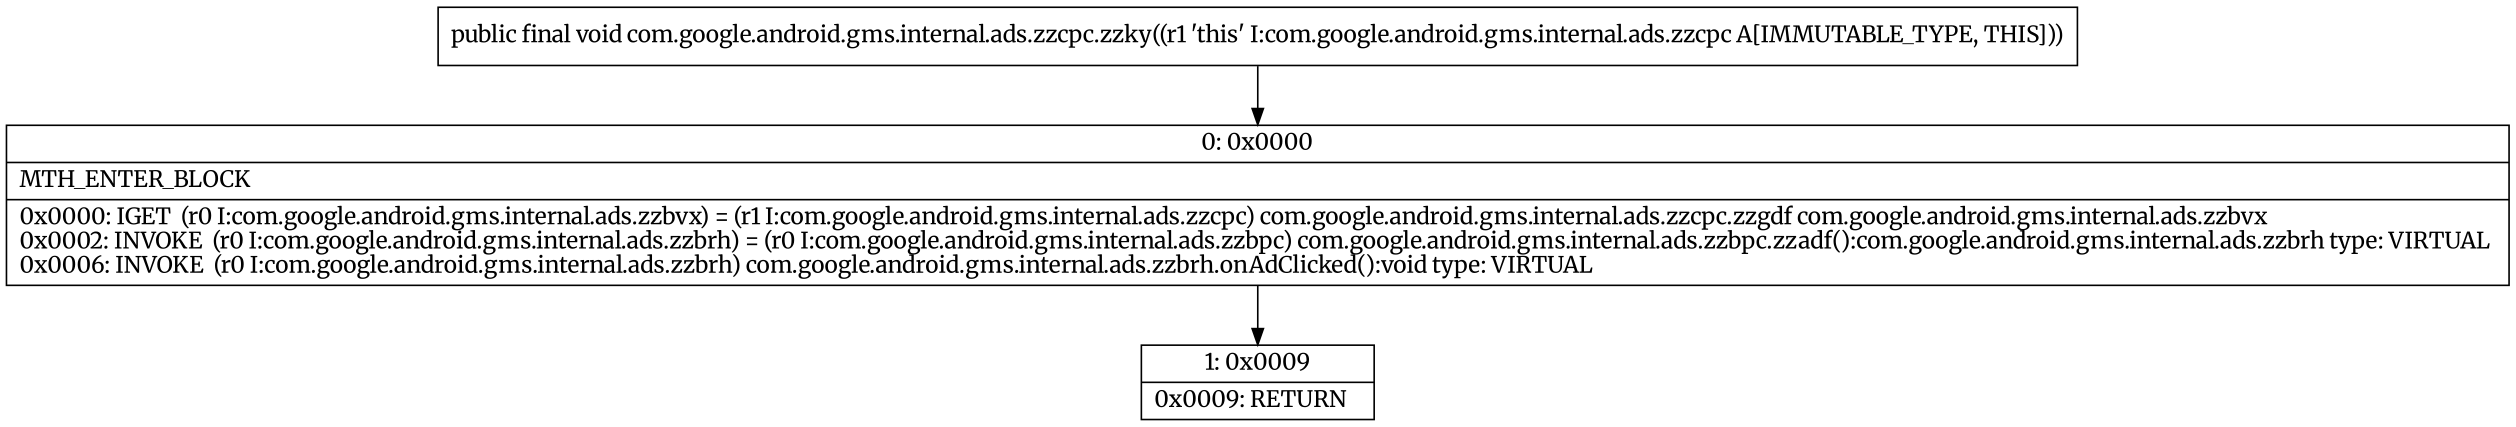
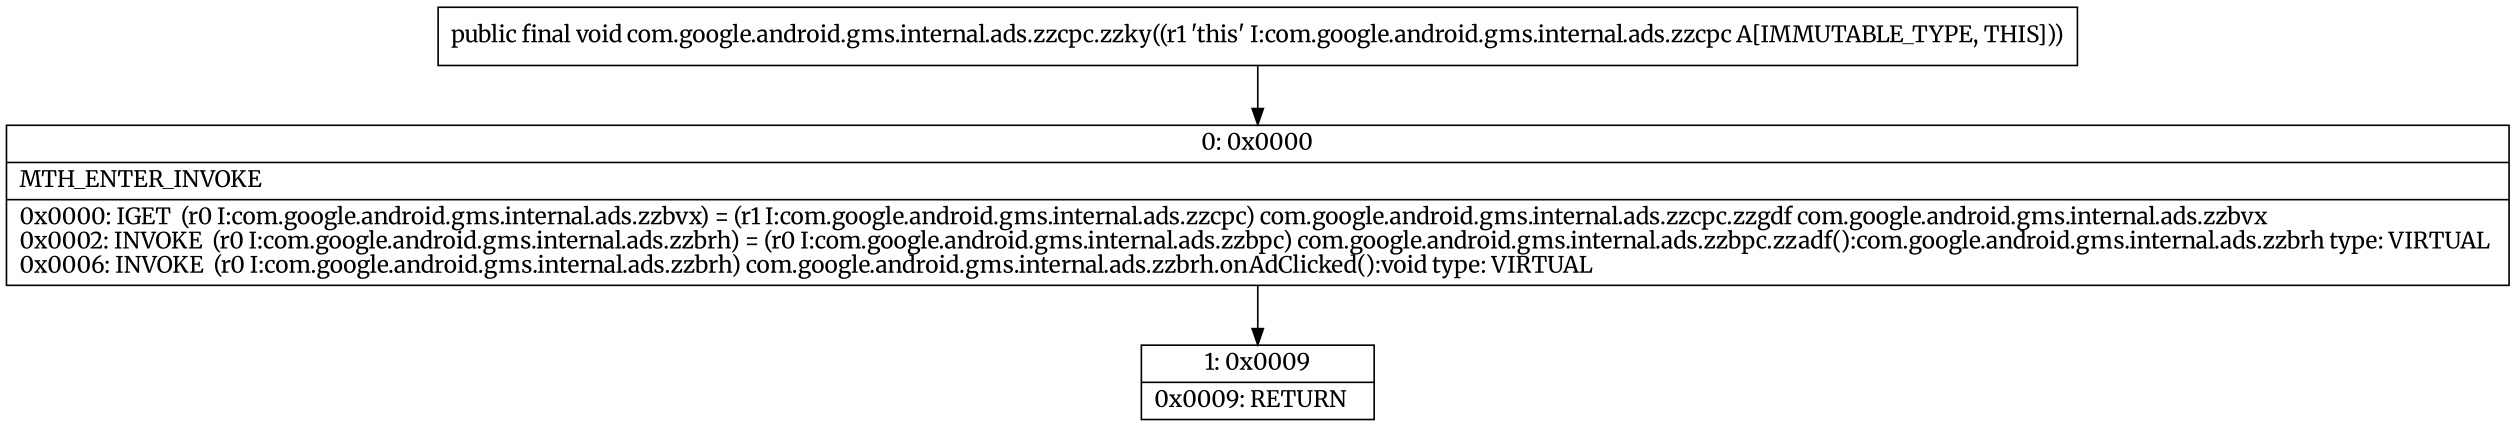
node "0: 0x0000": text "MTH_ENTER_BLOCK" -> "MTH_ENTER_INVOKE"
